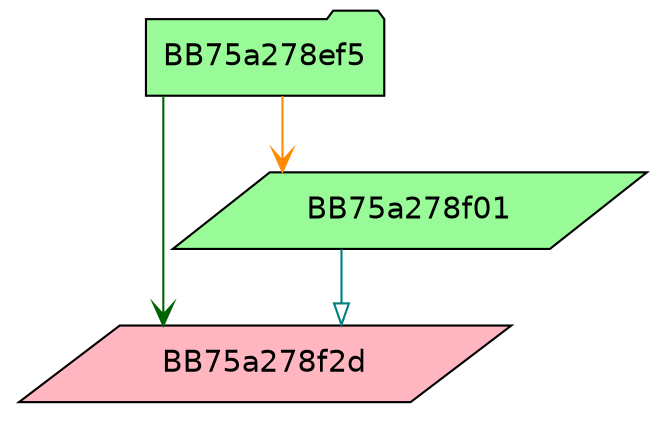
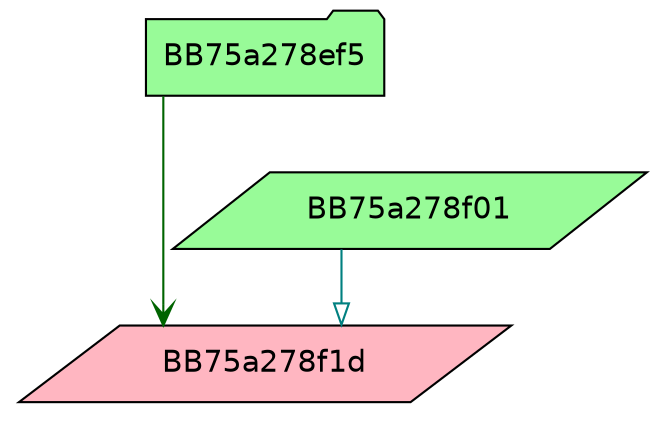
edge "BB75a278ef5" -> "BB75a278f01": removed
node "BB75a278f2d": label "BB75a278f2d" -> "BB75a278f1d"
